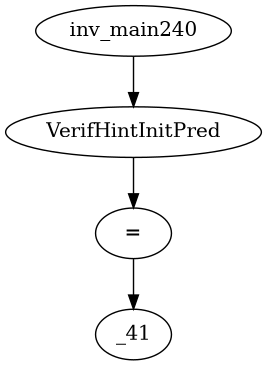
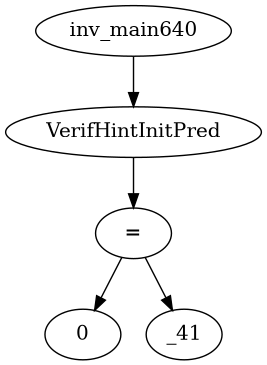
node "inv_main240": label "inv_main240" -> "inv_main640"
node "0": added
